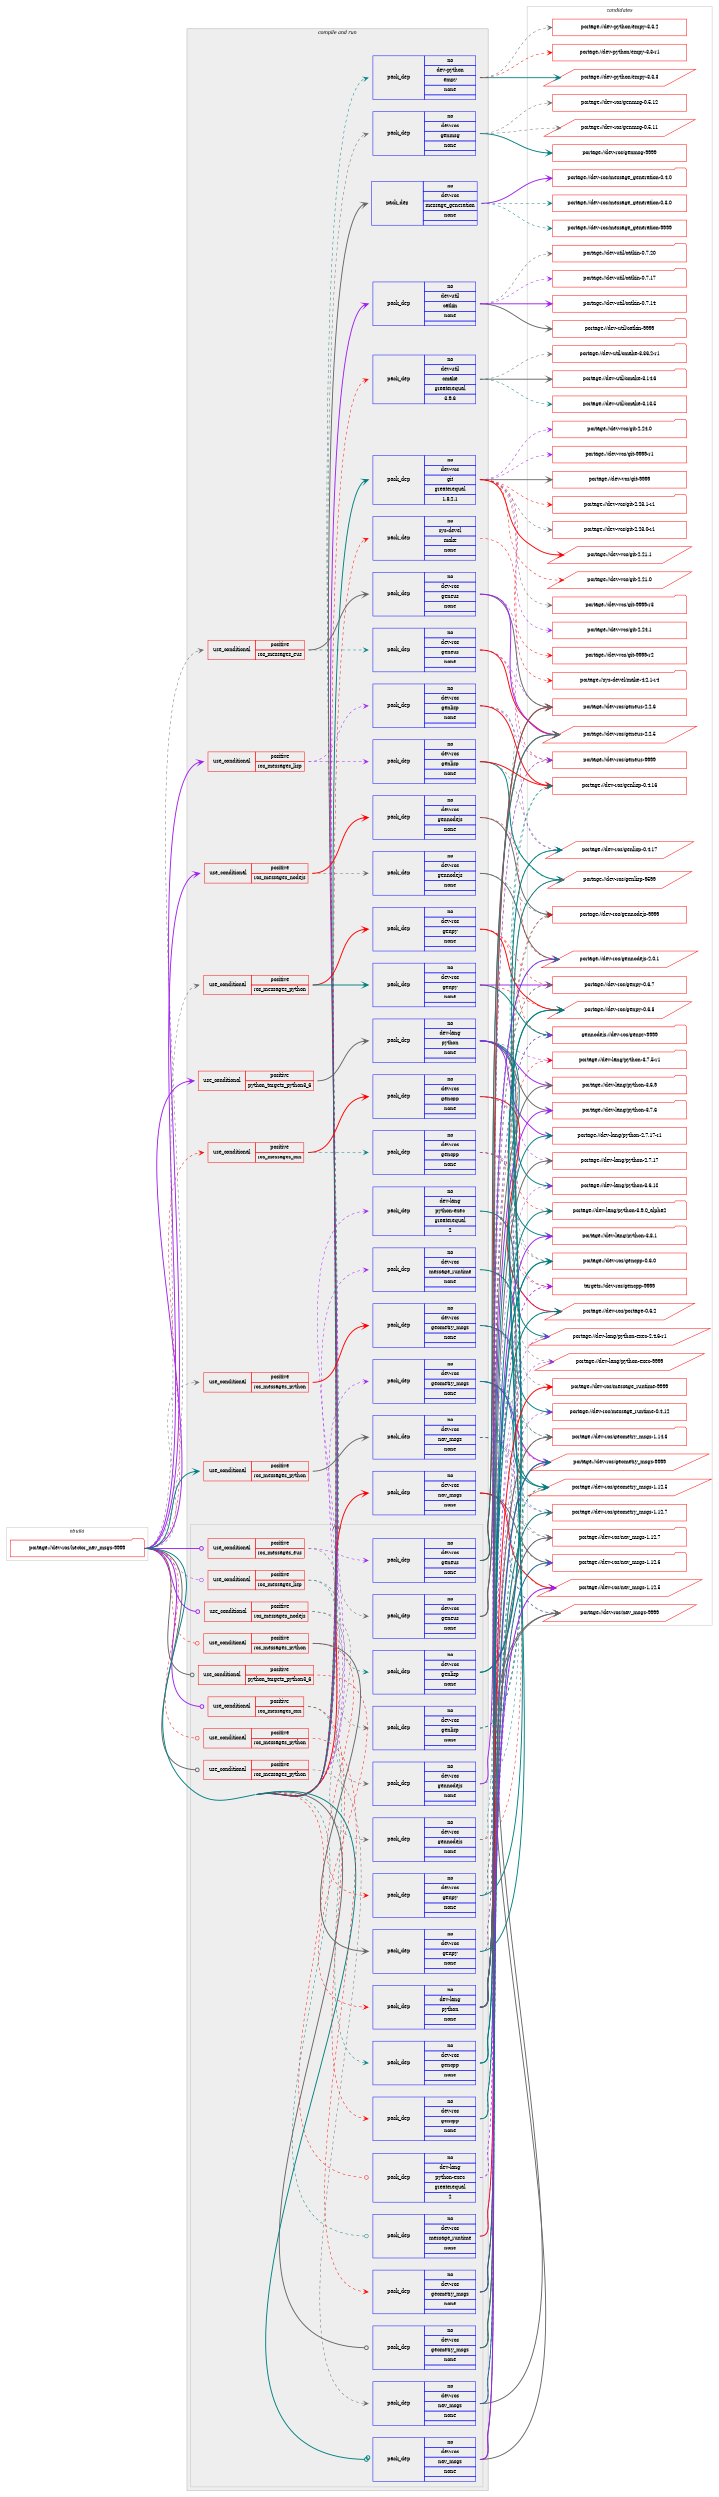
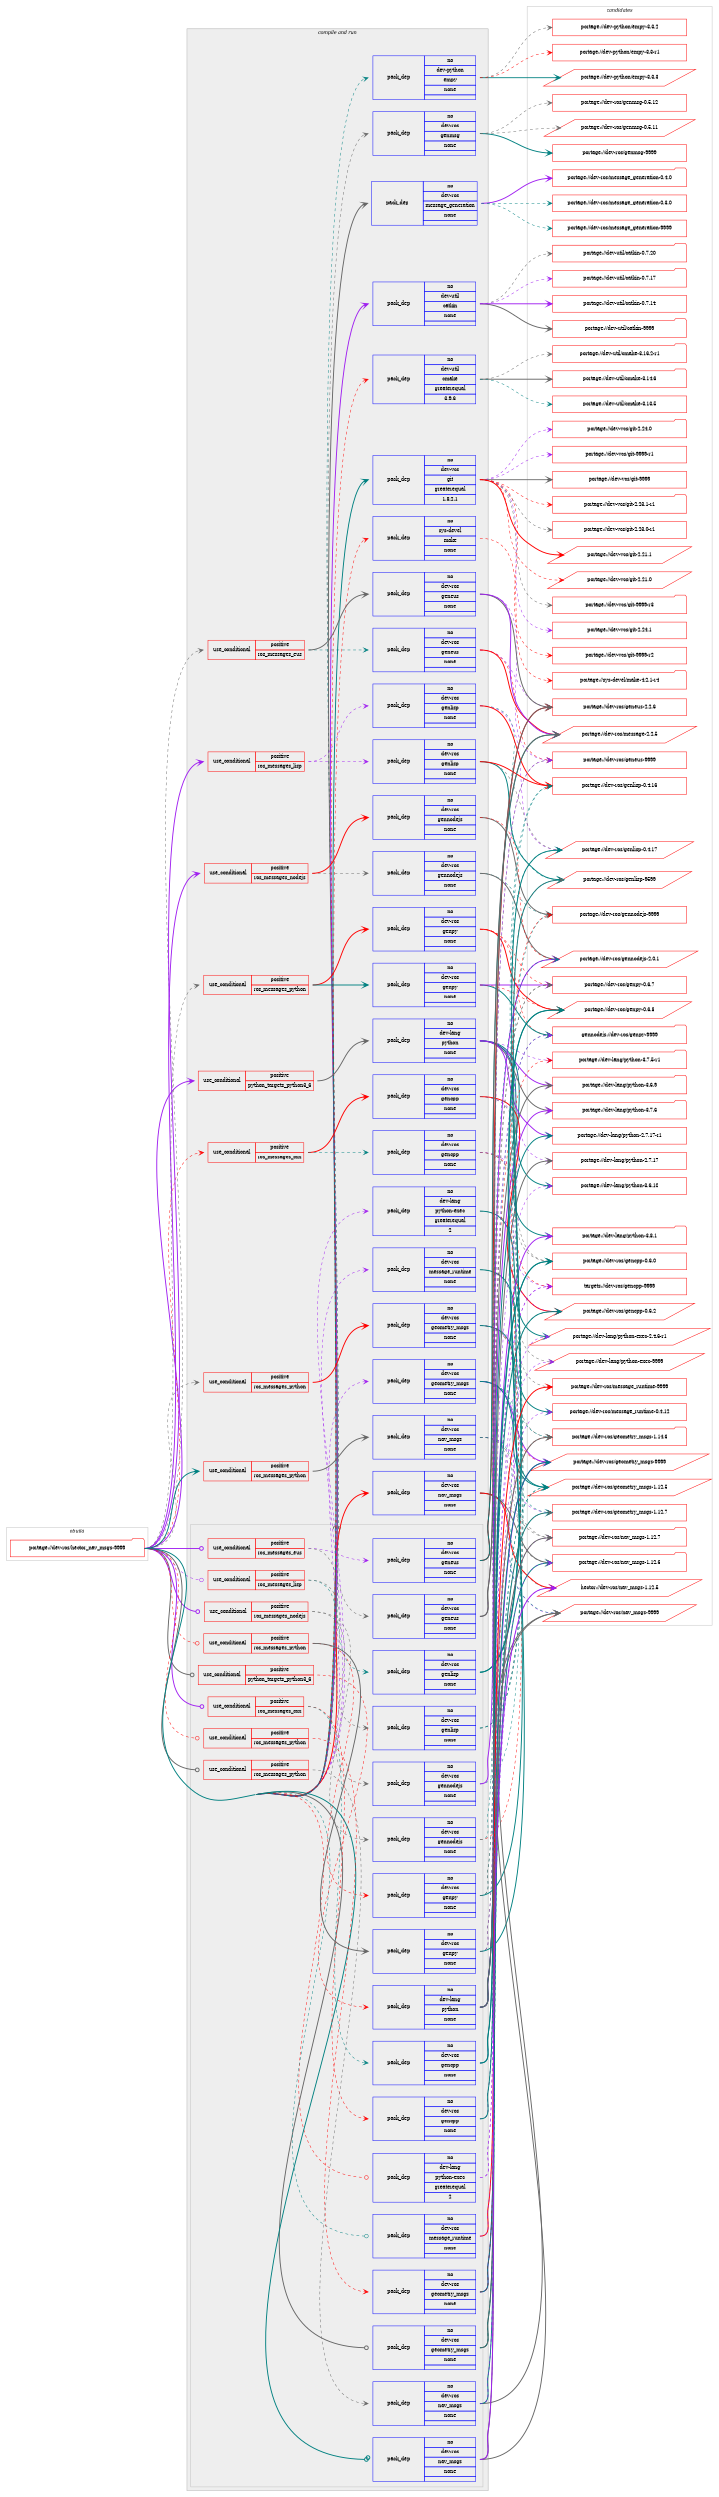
node "portage://dev-util/cmake-3.36.2-r1": label "portage://dev-util/cmake-3.36.2-r1" -> "portage://dev-util/cmake-3.16.2-r1"
node "portage://dev-ros/geneus-2.2.5": label "portage://dev-ros/geneus-2.2.5" -> "portage://dev-ros/message-2.2.5"
node "portage://dev-lang/python-3.9.0_alpha2": removed
node "portage://dev-ros/portage-0.6.2": label "portage://dev-ros/portage-0.6.2" -> "portage://dev-ros/gencpp-0.6.2"
node "portage://dev-ros/nav_msgs-1.12.5": label "portage://dev-ros/nav_msgs-1.12.5" -> "hector://dev-ros/nav_msgs-1.12.5"
